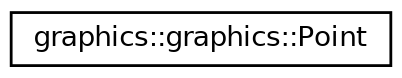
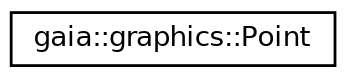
node "graphics::graphics::Point": label "graphics::graphics::Point" -> "gaia::graphics::Point"
